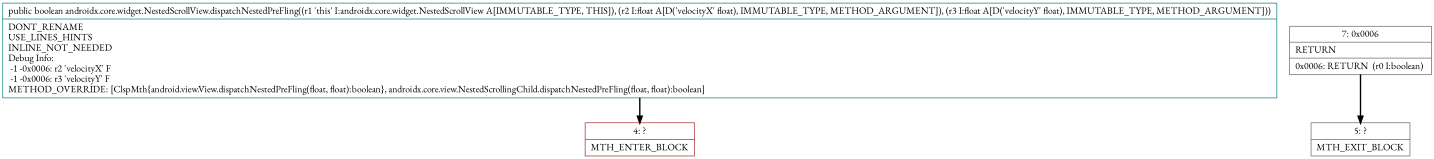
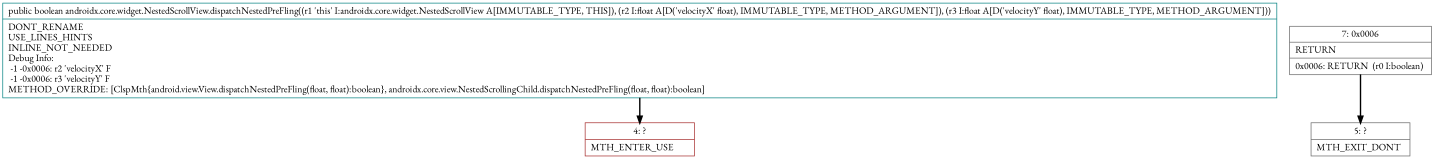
node "4: ?": text "MTH_ENTER_BLOCK" -> "MTH_ENTER_USE"
node "5: ?": text "MTH_EXIT_BLOCK" -> "MTH_EXIT_DONT"
